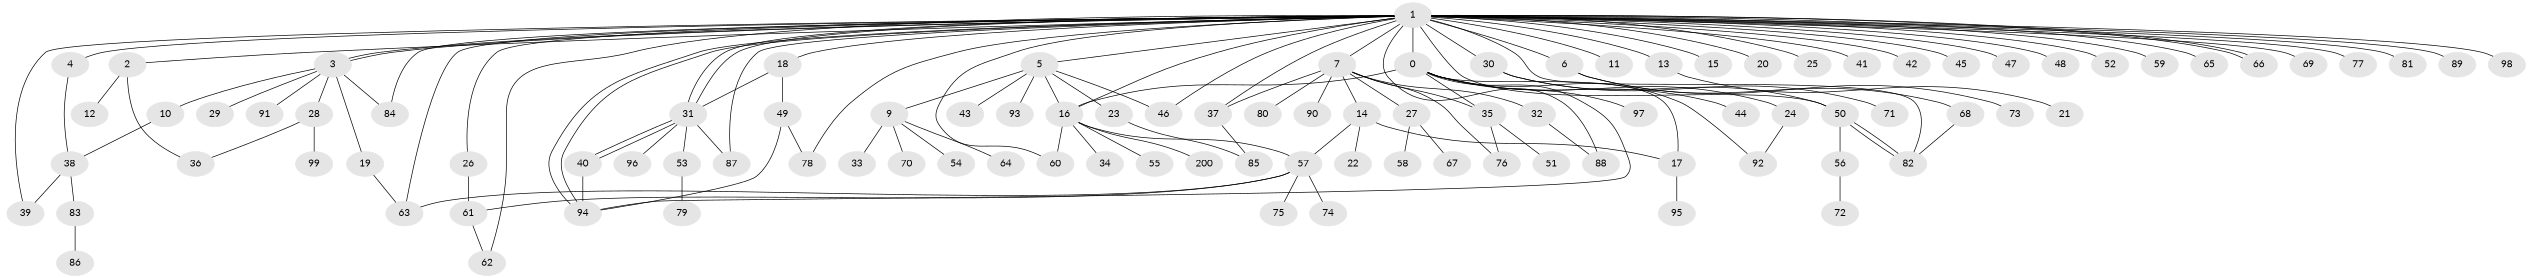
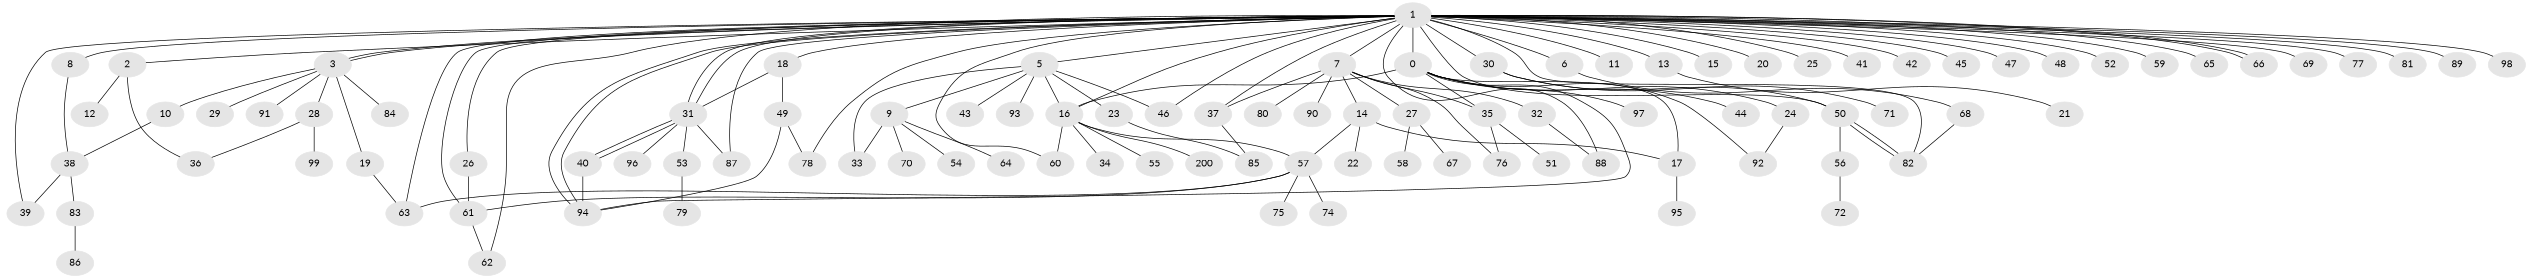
edge "1" -- "84": now "1" -- "61"
node "4": label "4" -> "8"
edge "5" -- "33": added
node "73": removed
